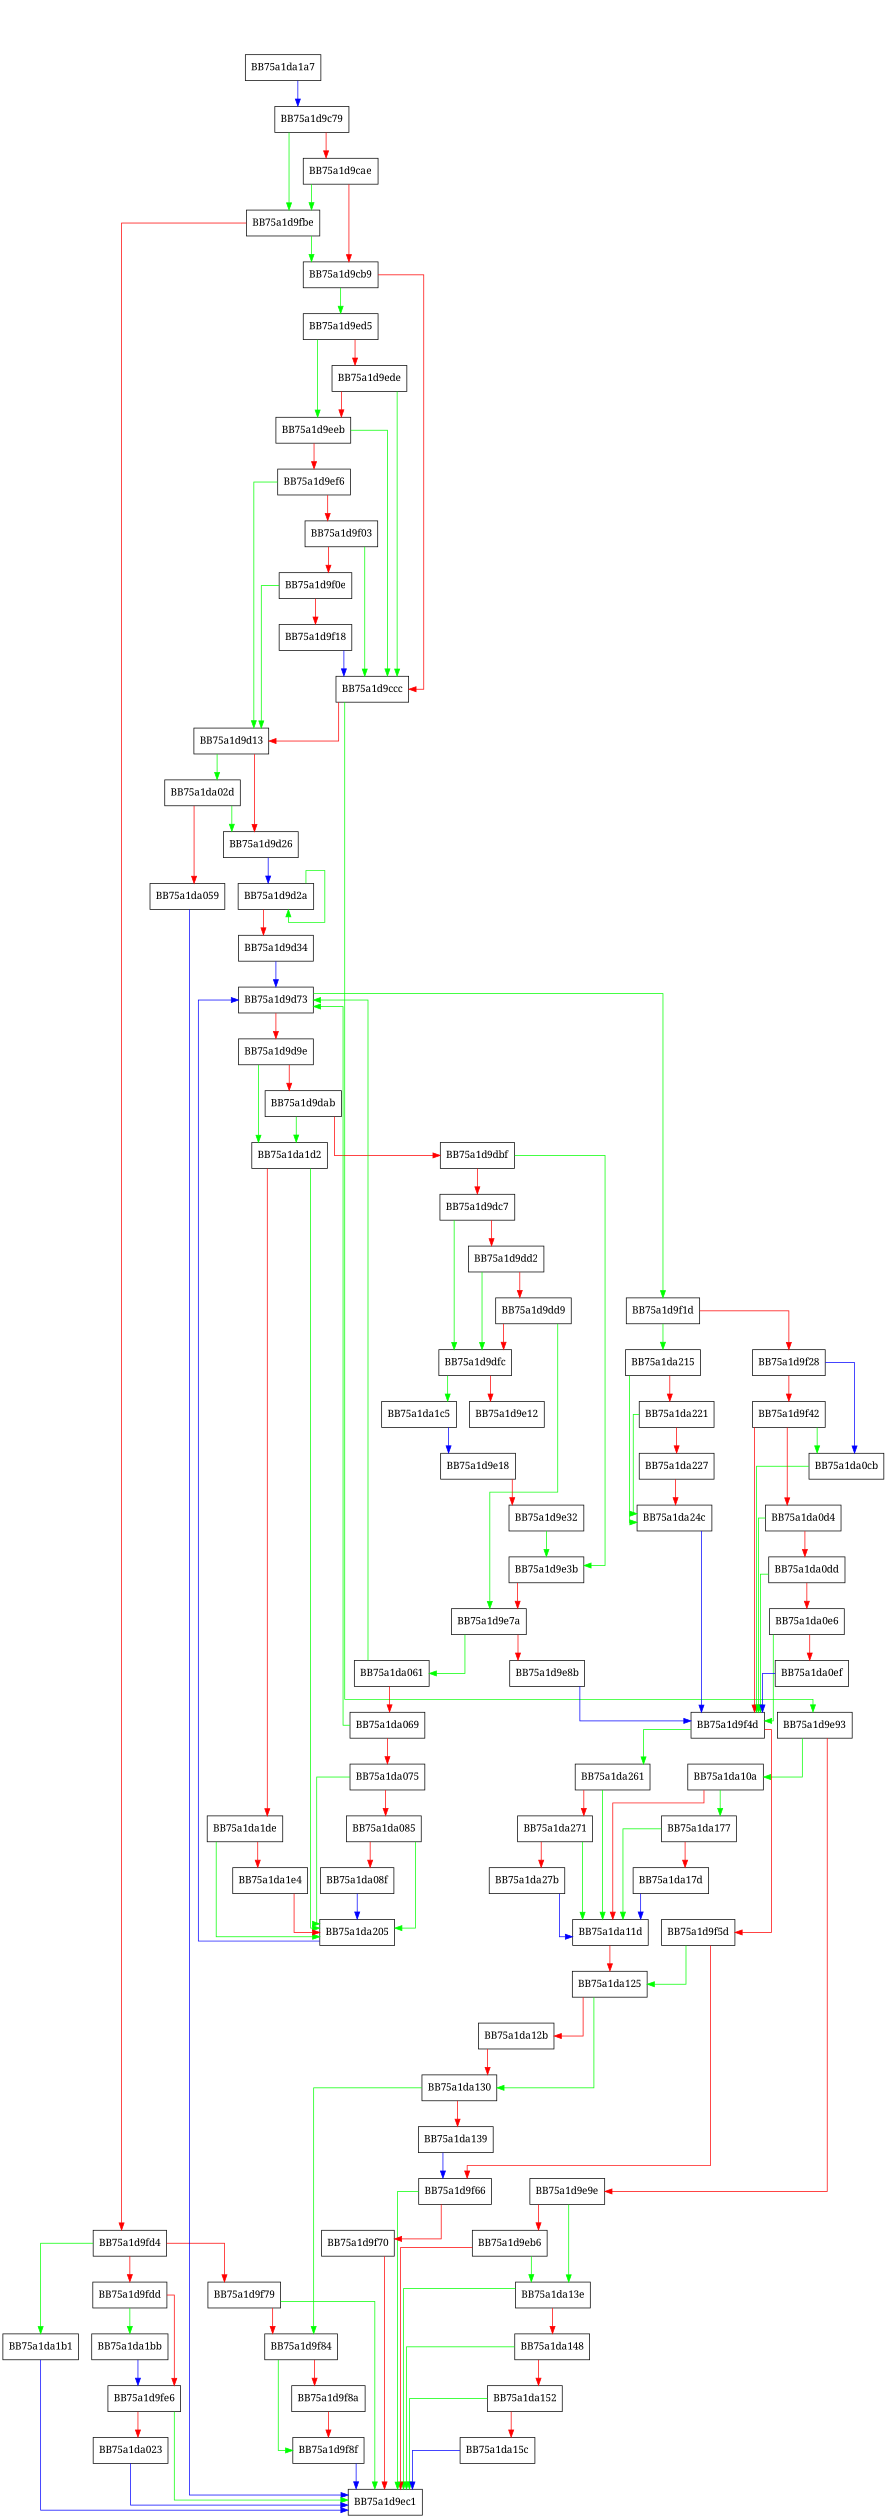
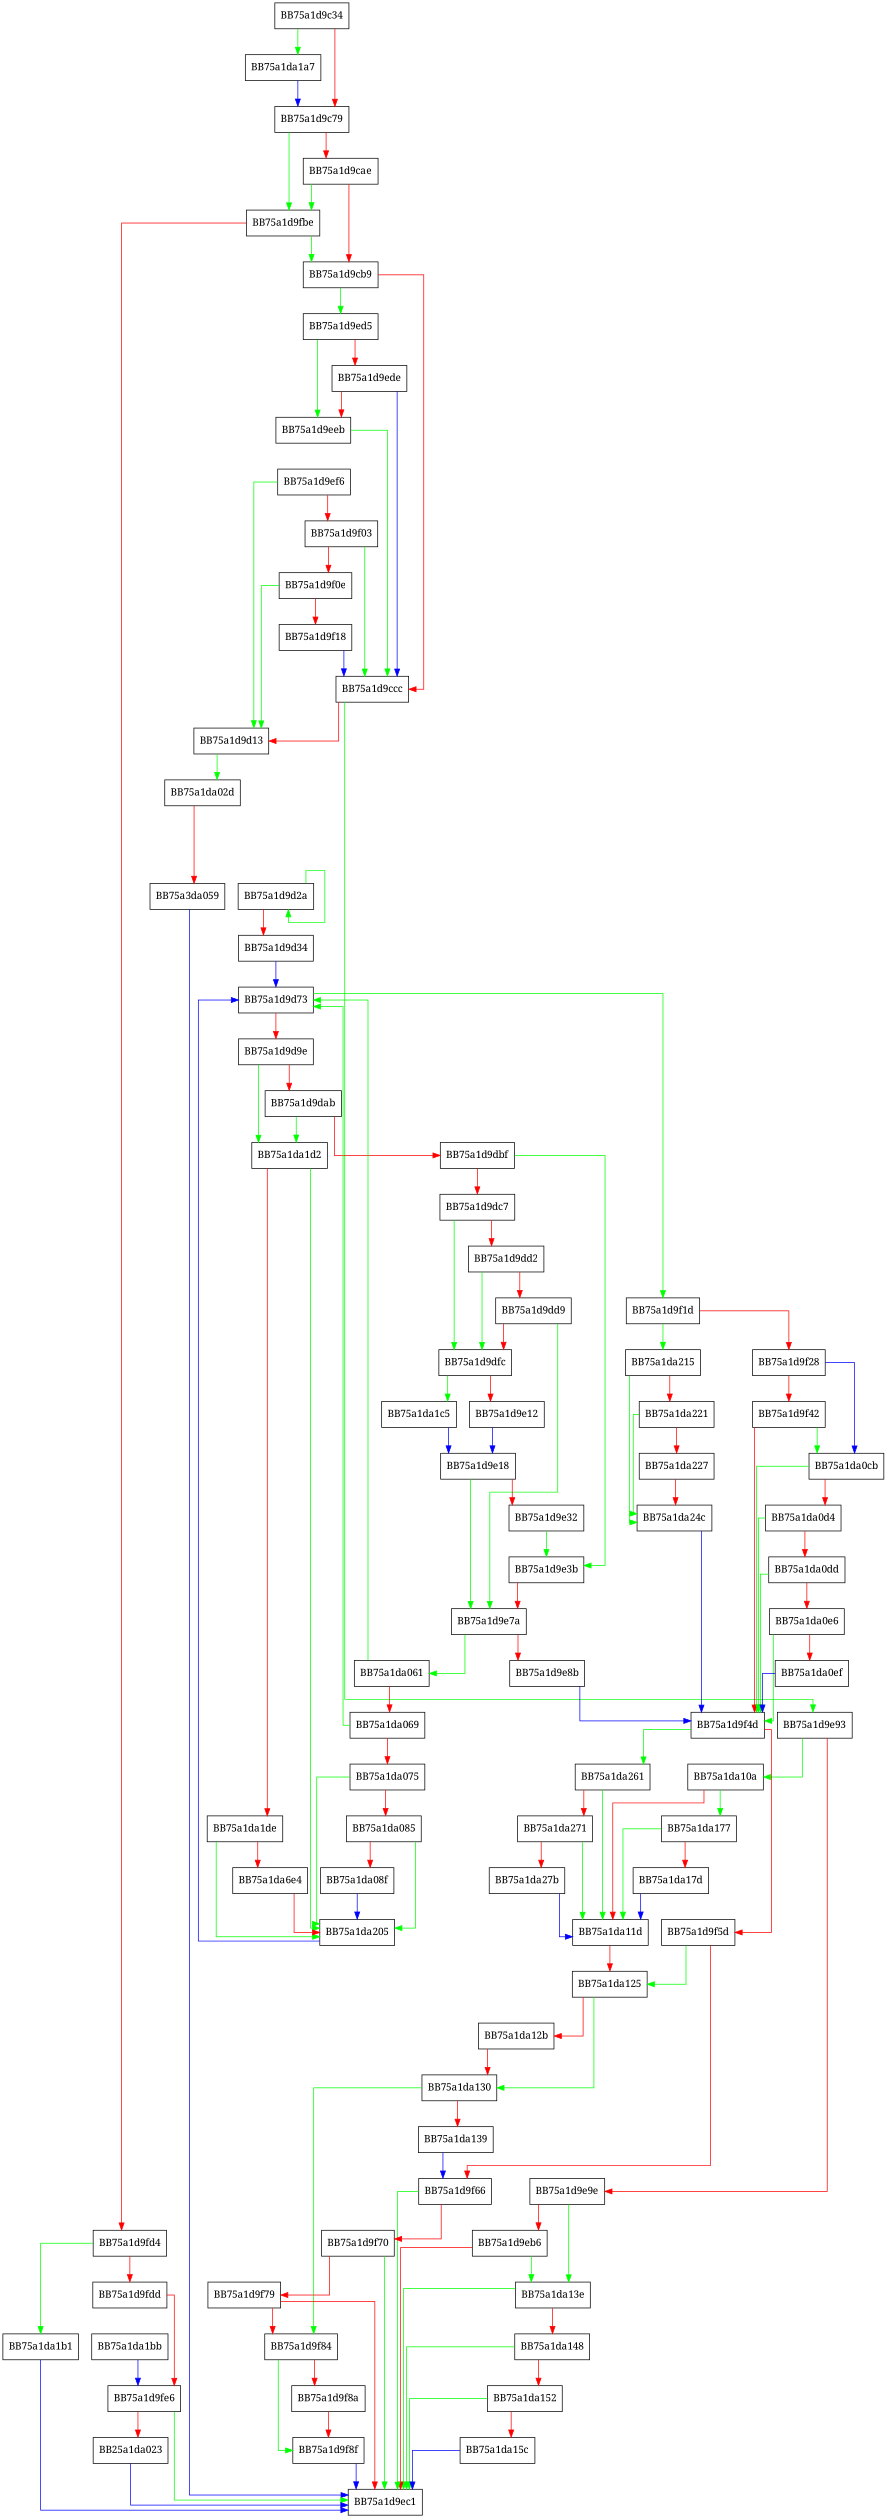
node "BB75a1d9c34": added
edge "BB75a1d9eeb" -> "BB75a1d9ef6": removed
edge "BB75a1d9ede" -> "BB75a1d9ccc": color green -> blue
node "BB75a1d9d26": removed
node "BB75a1da059": label "BB75a1da059" -> "BB75a3da059"
edge "BB75a1d9e12" -> "BB75a1d9e18": added
edge "BB75a1d9f42" -> "BB75a1da0d4": now "BB75a1da0cb" -> "BB75a1da0d4"
edge "BB75a1d9e18" -> "BB75a1d9e7a": added
node "BB75a1da1e4": label "BB75a1da1e4" -> "BB75a1da6e4"
edge "BB75a1d9fd4" -> "BB75a1d9f79": now "BB75a1d9f70" -> "BB75a1d9f79"
edge "BB75a1d9fdd" -> "BB75a1da1bb": removed
edge "BB75a1d9f79" -> "BB75a1d9ec1": color green -> red
edge "BB75a1d9f70" -> "BB75a1d9ec1": color red -> green
node "BB75a1da023": label "BB75a1da023" -> "BB25a1da023"
